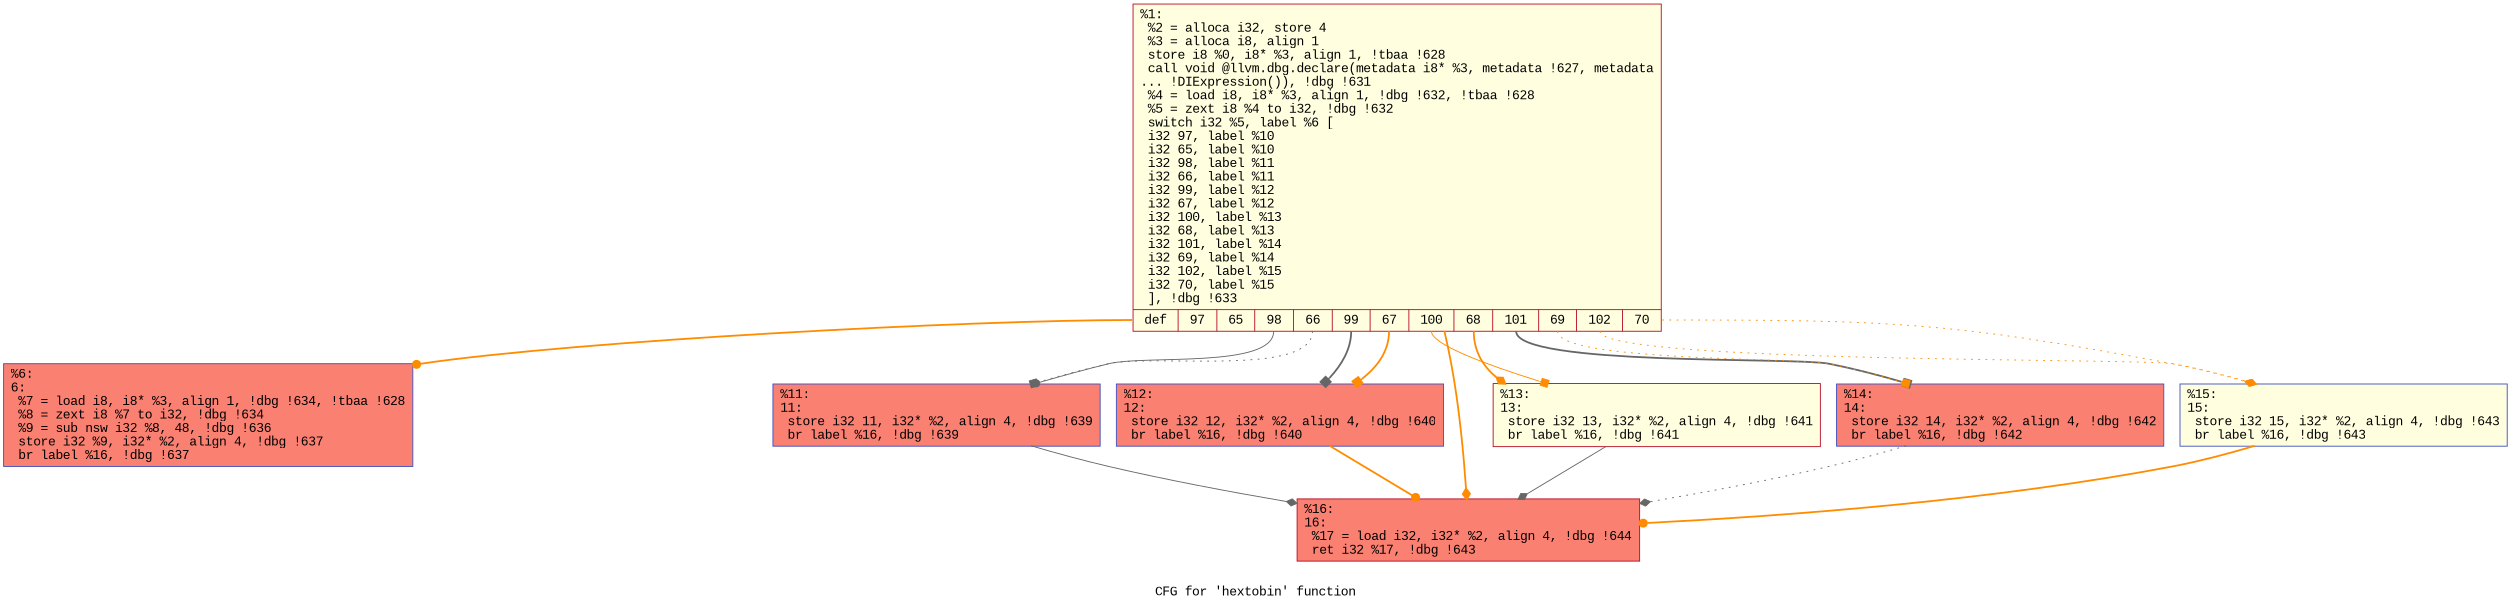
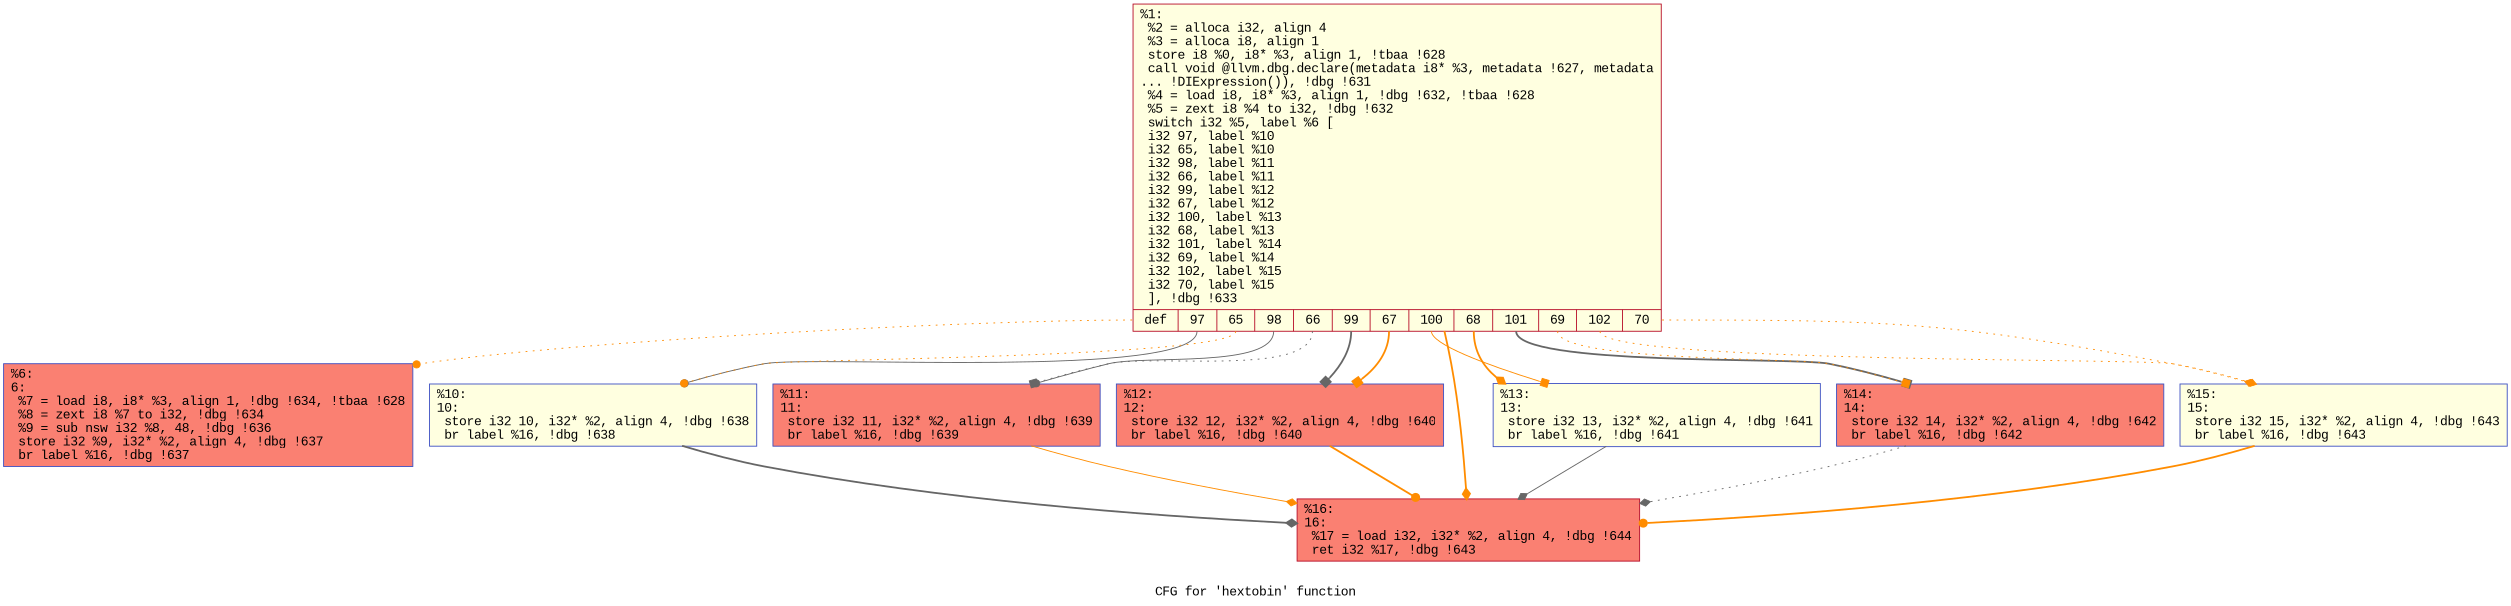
node "%1:": text "%2 = alloca i32, store 4" -> "%2 = alloca i32, align 4"
edge "%1:" -> "%6:": style bold -> dotted
node "%10:": added
node "%13:": color #b70d28ff -> #3d50c3ff
edge "%11:" -> "%16:": color gray40 -> darkorange
